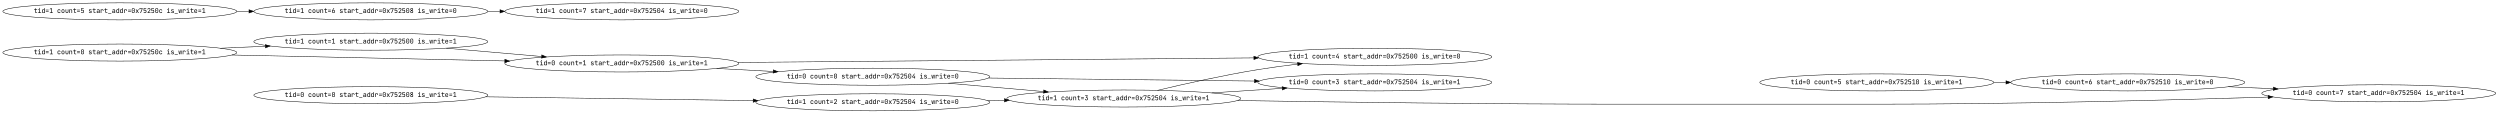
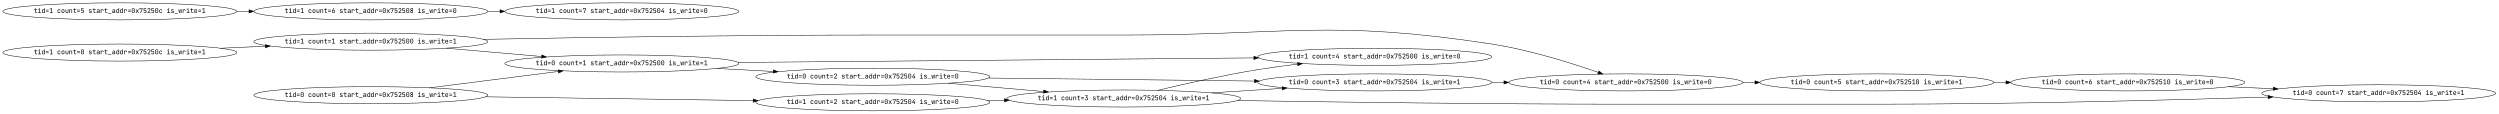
edge "tid=1 count=0 start_addr=0x75250c is_write=1" -> "tid=0 count=1 start_addr=0x752500 is_write=1": now "tid=0 count=0 start_addr=0x752508 is_write=1" -> "tid=0 count=1 start_addr=0x752500 is_write=1"
node "tid=0 count=0 start_addr=0x752504 is_write=0": label "tid=0 count=0 start_addr=0x752504 is_write=0" -> "tid=0 count=2 start_addr=0x752504 is_write=0"
node "tid=0 count=4 start_addr=0x752500 is_write=0": added
